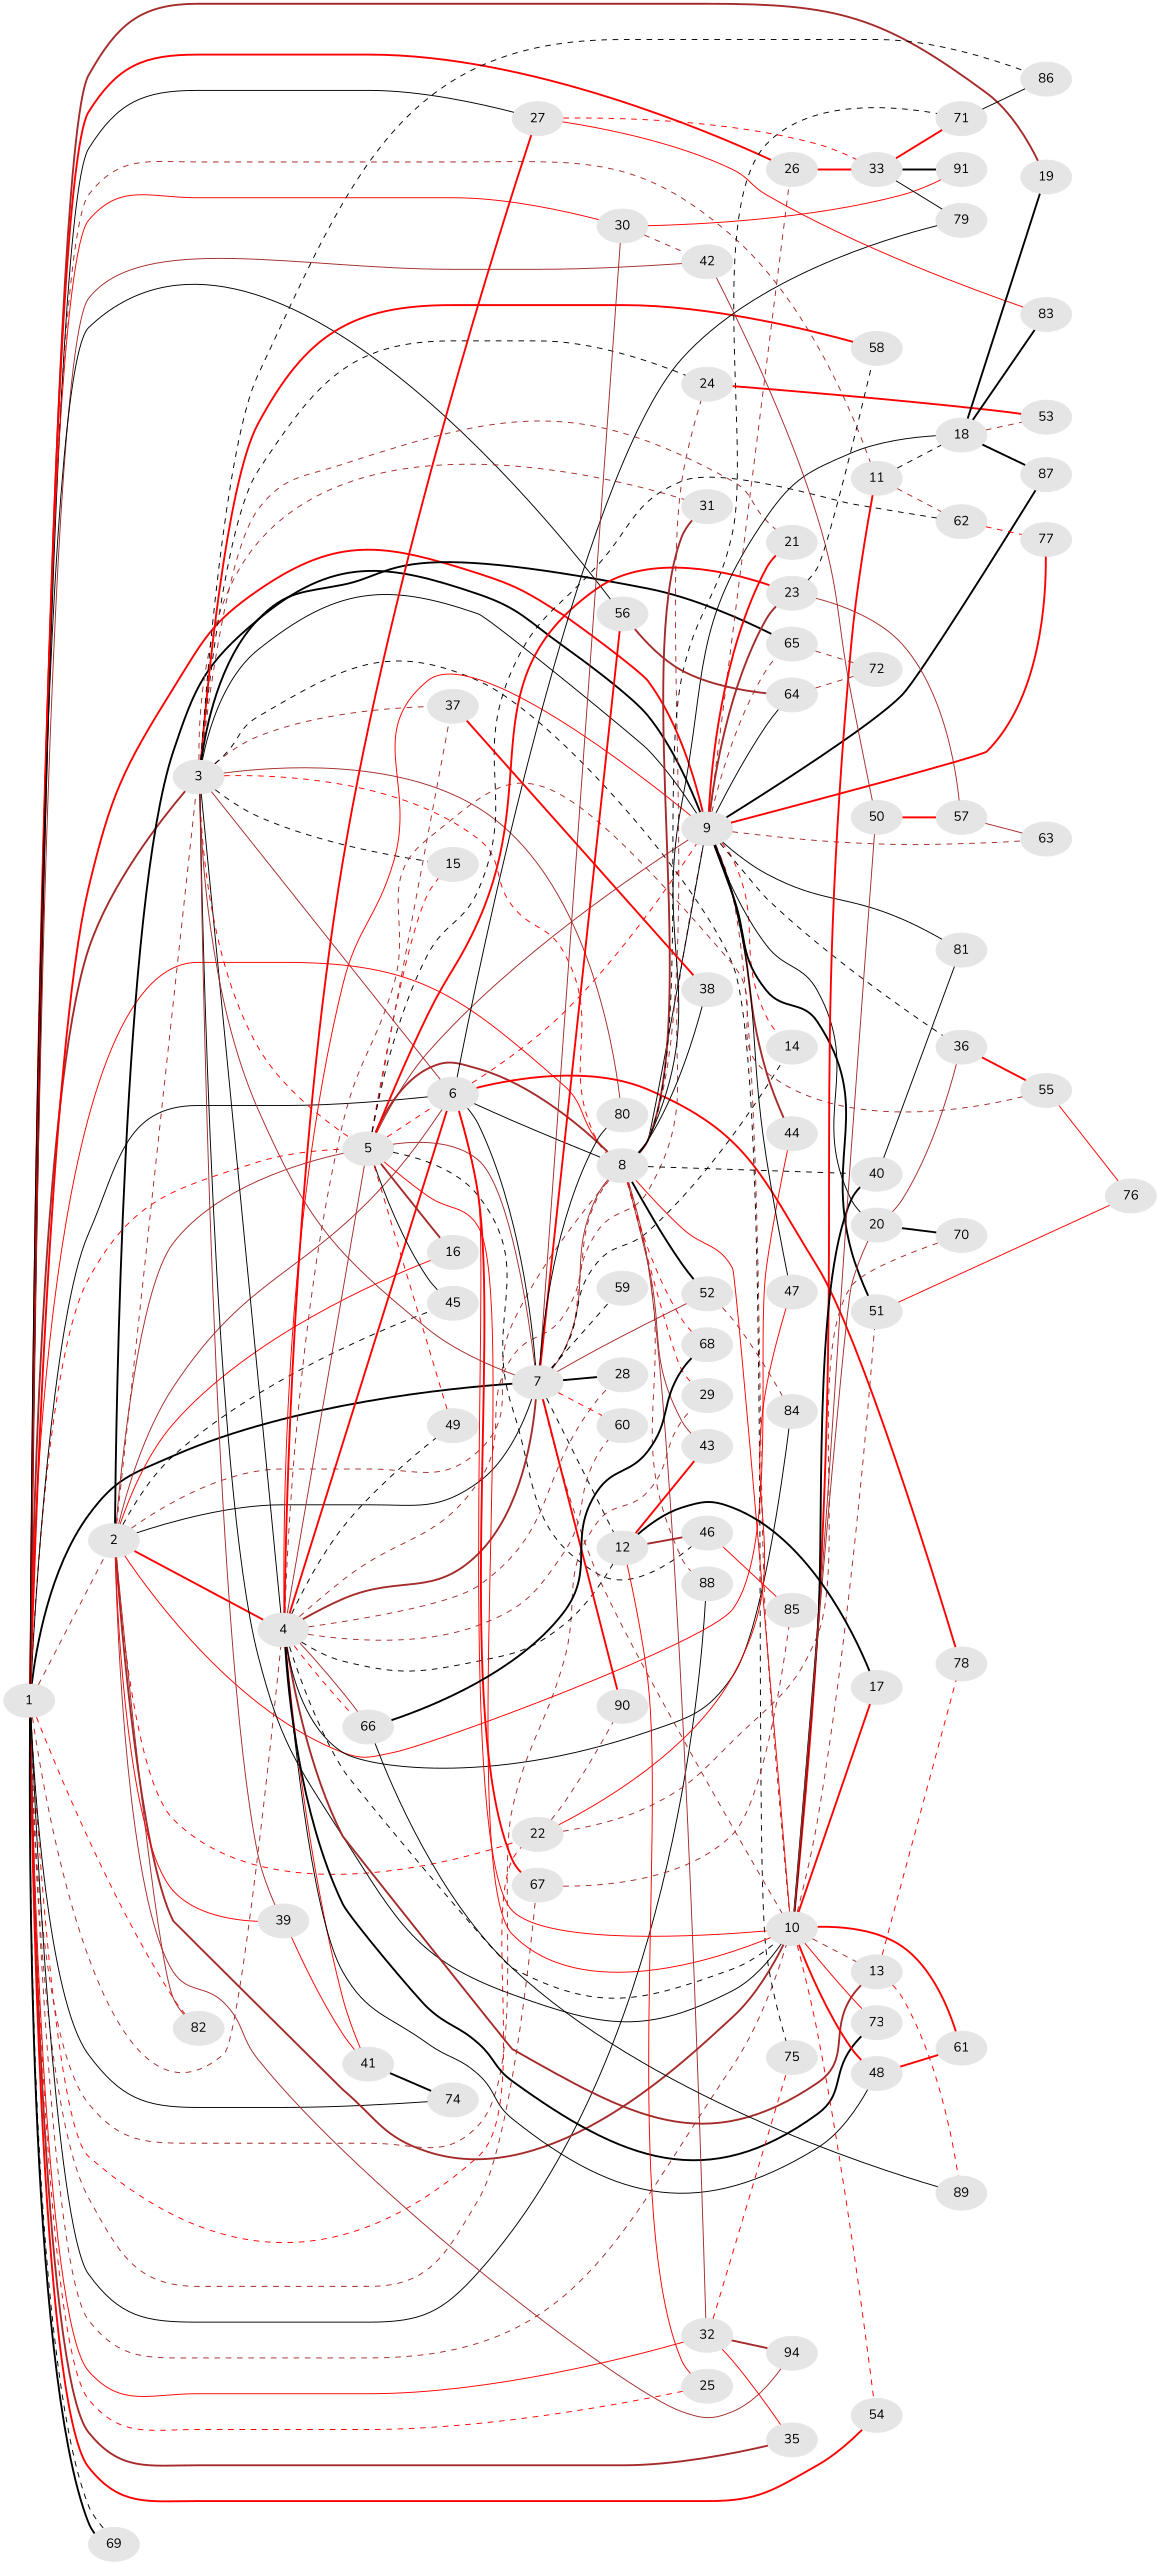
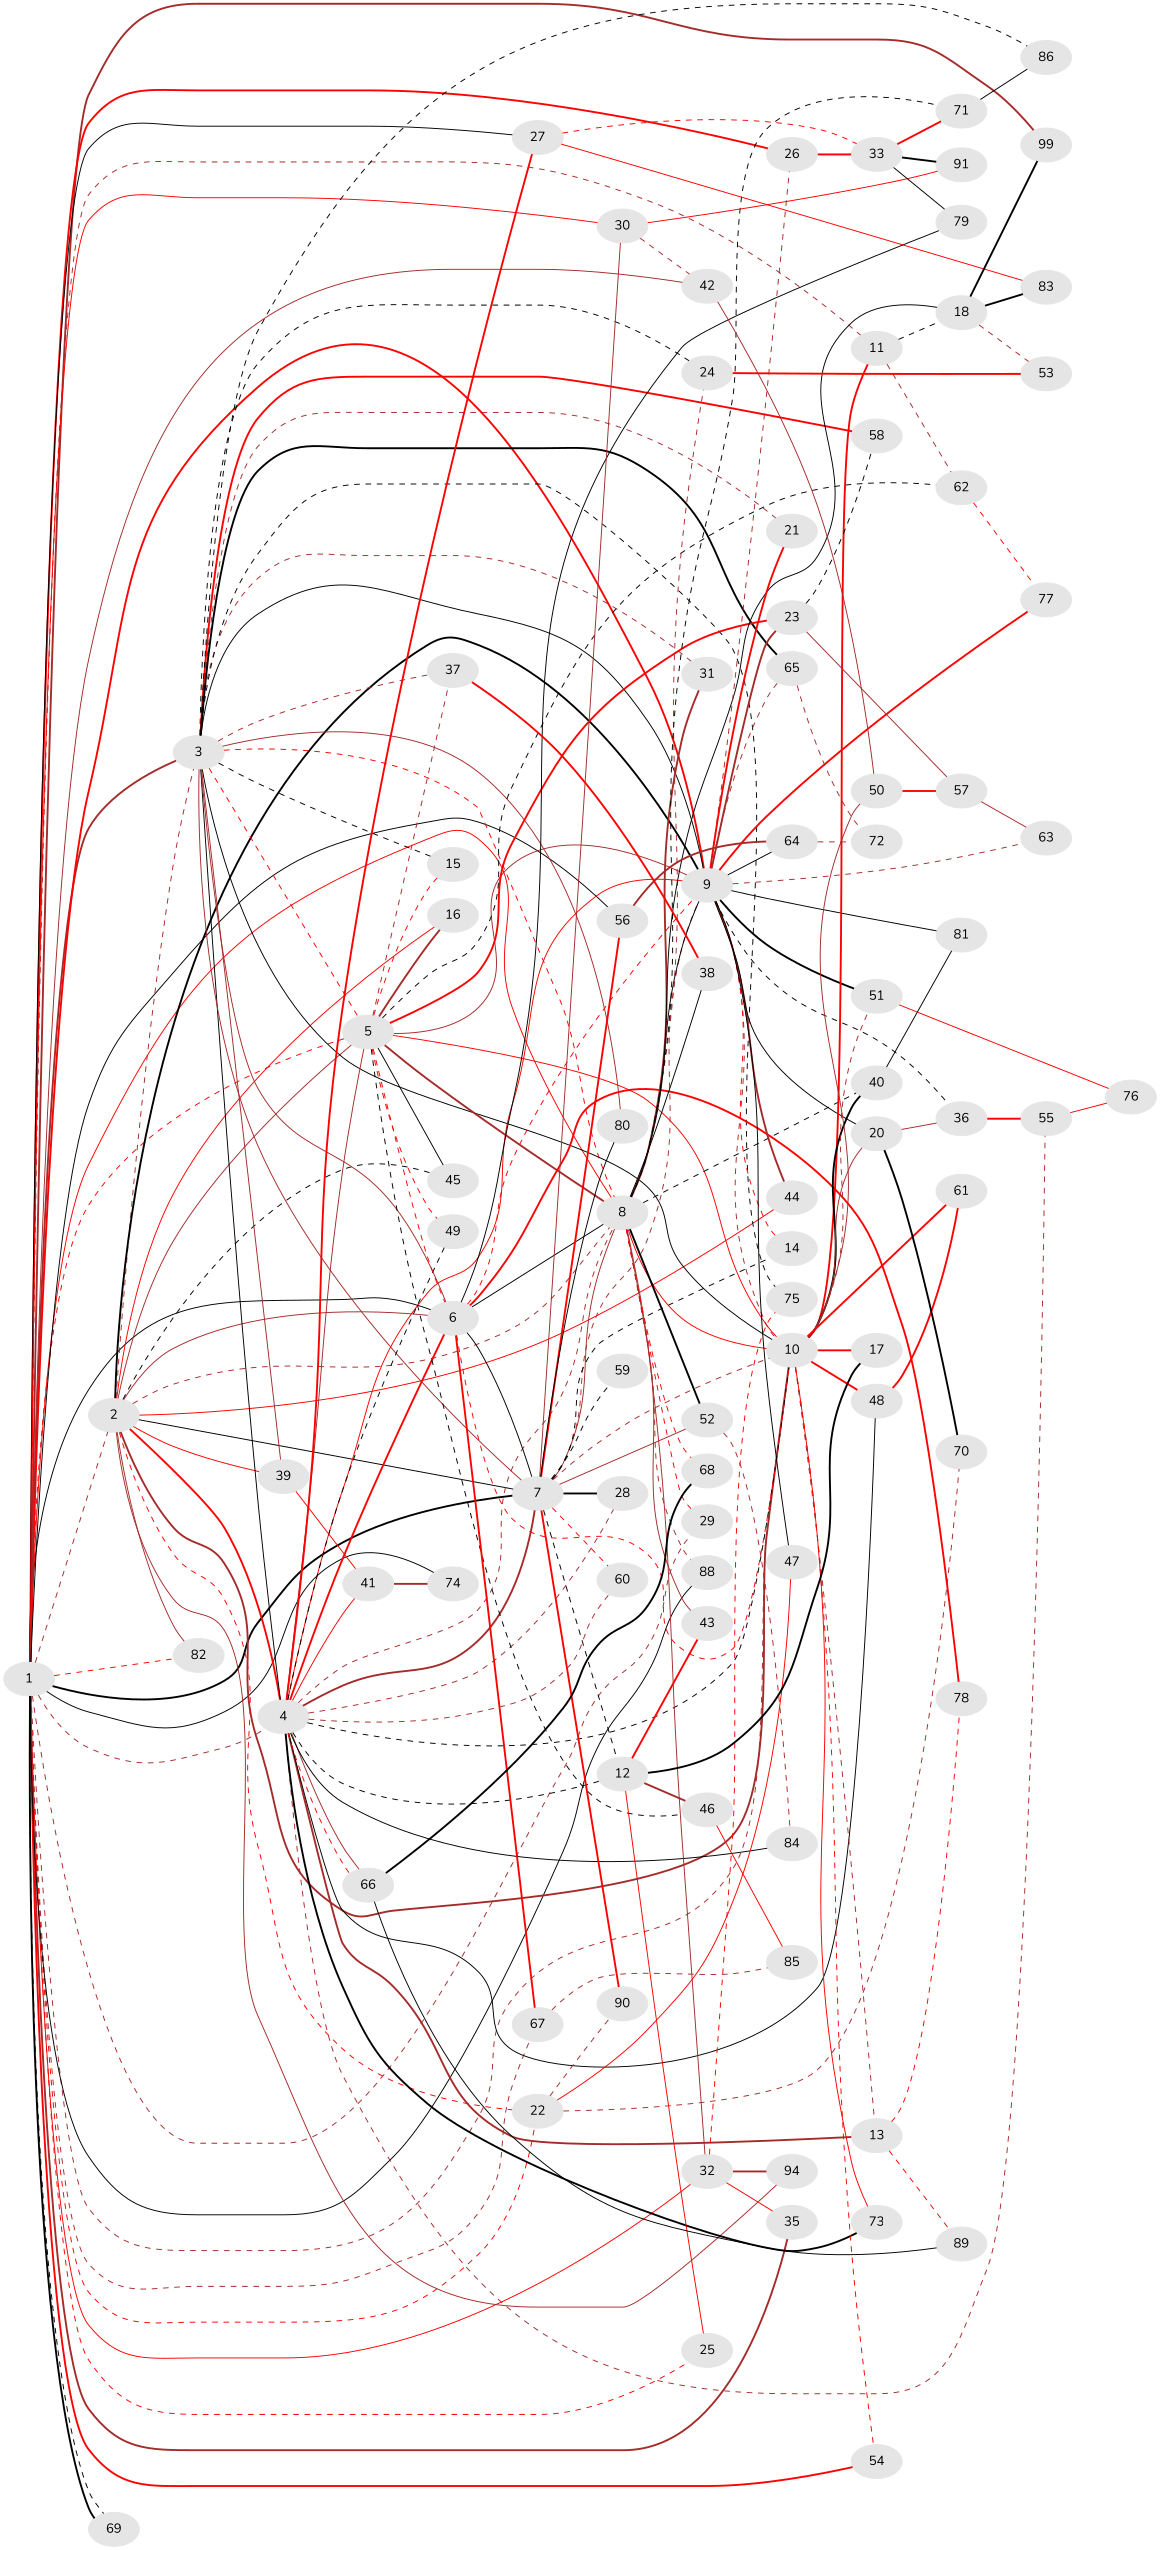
node "19": label "19" -> "99"
node "87": removed
edge "5" -- "7": removed
edge "6" -- "10": style solid -> dashed
edge "41" -- "74": color black -> brown
